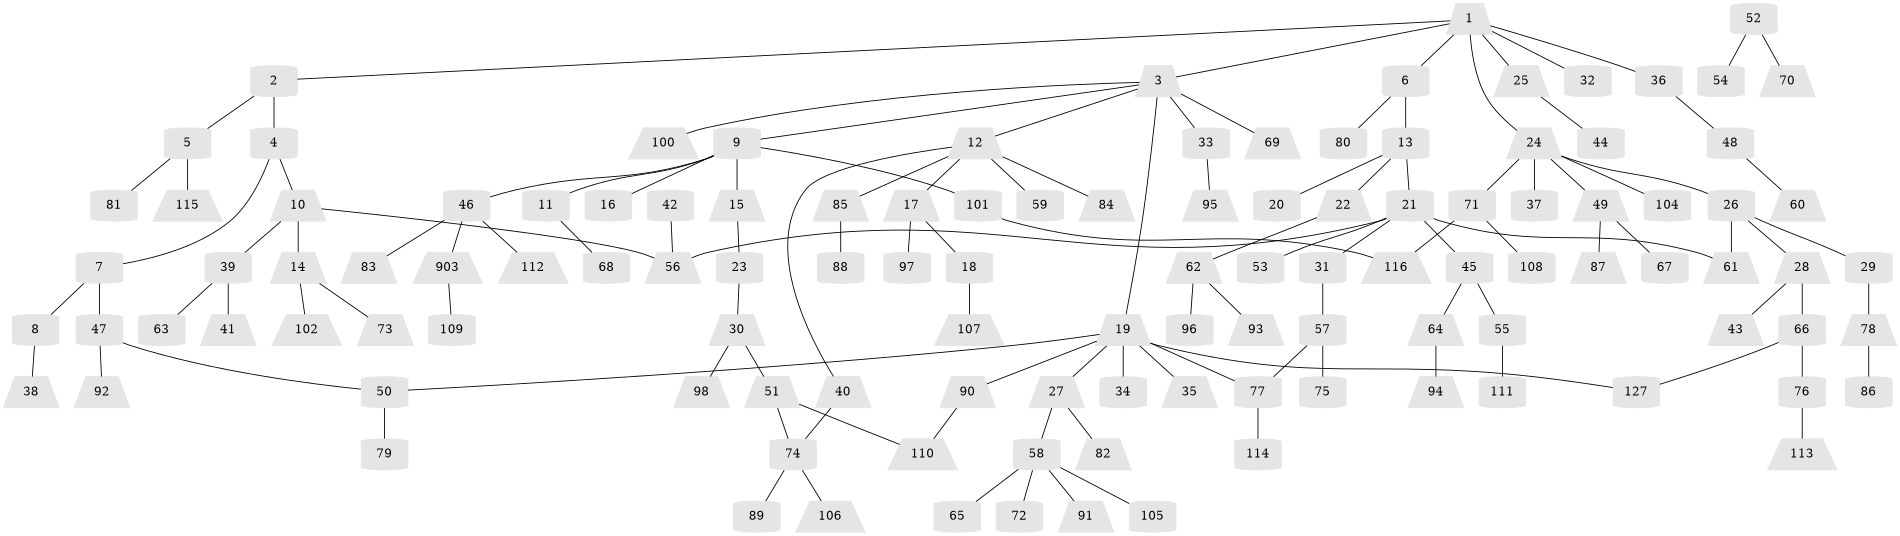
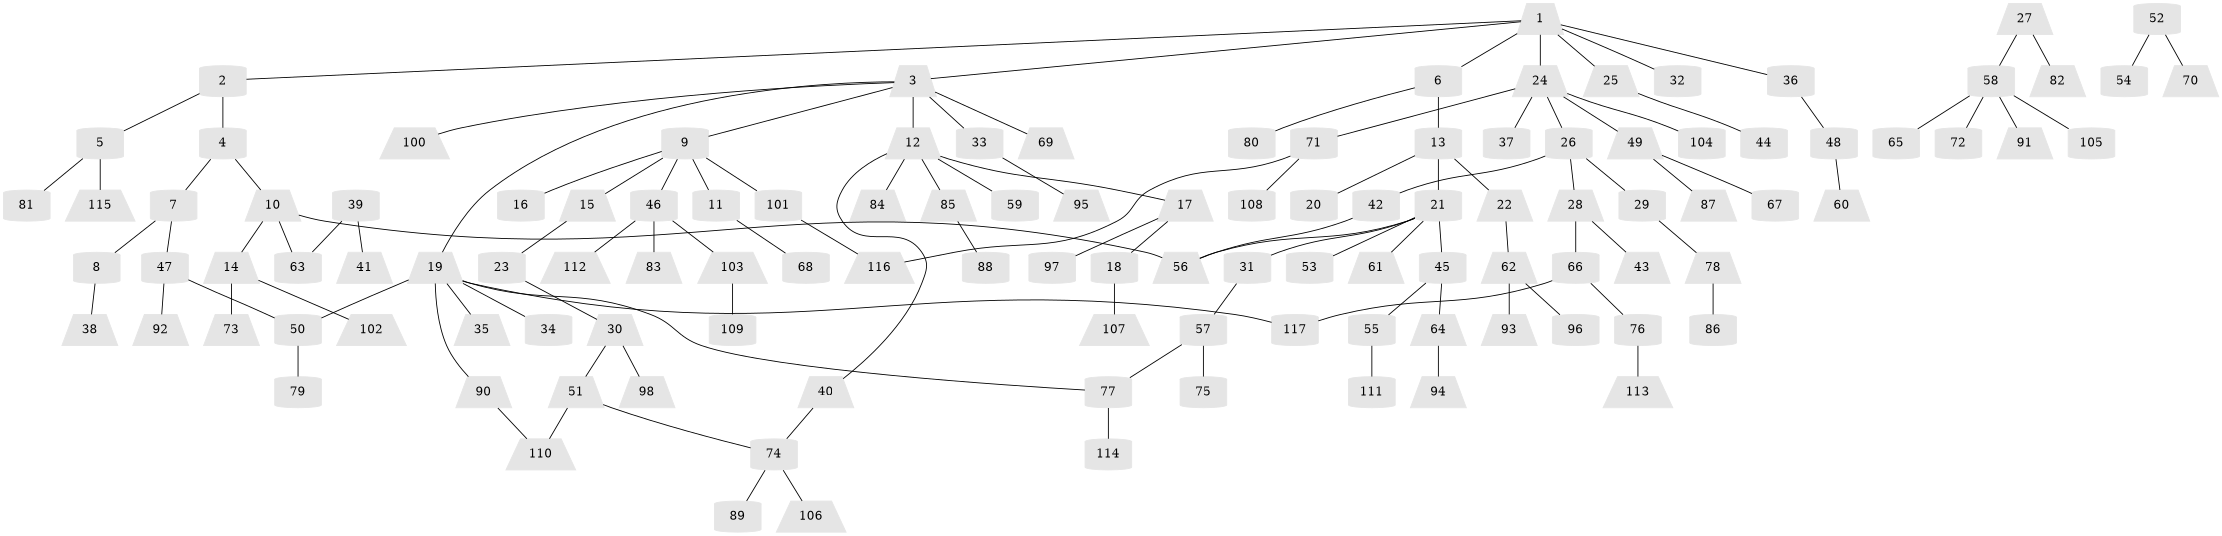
edge "10" -- "39": now "10" -- "63"
edge "26" -- "61": now "26" -- "42"
node "903": label "903" -> "103"
edge "19" -- "27": removed
node "127": label "127" -> "117"
